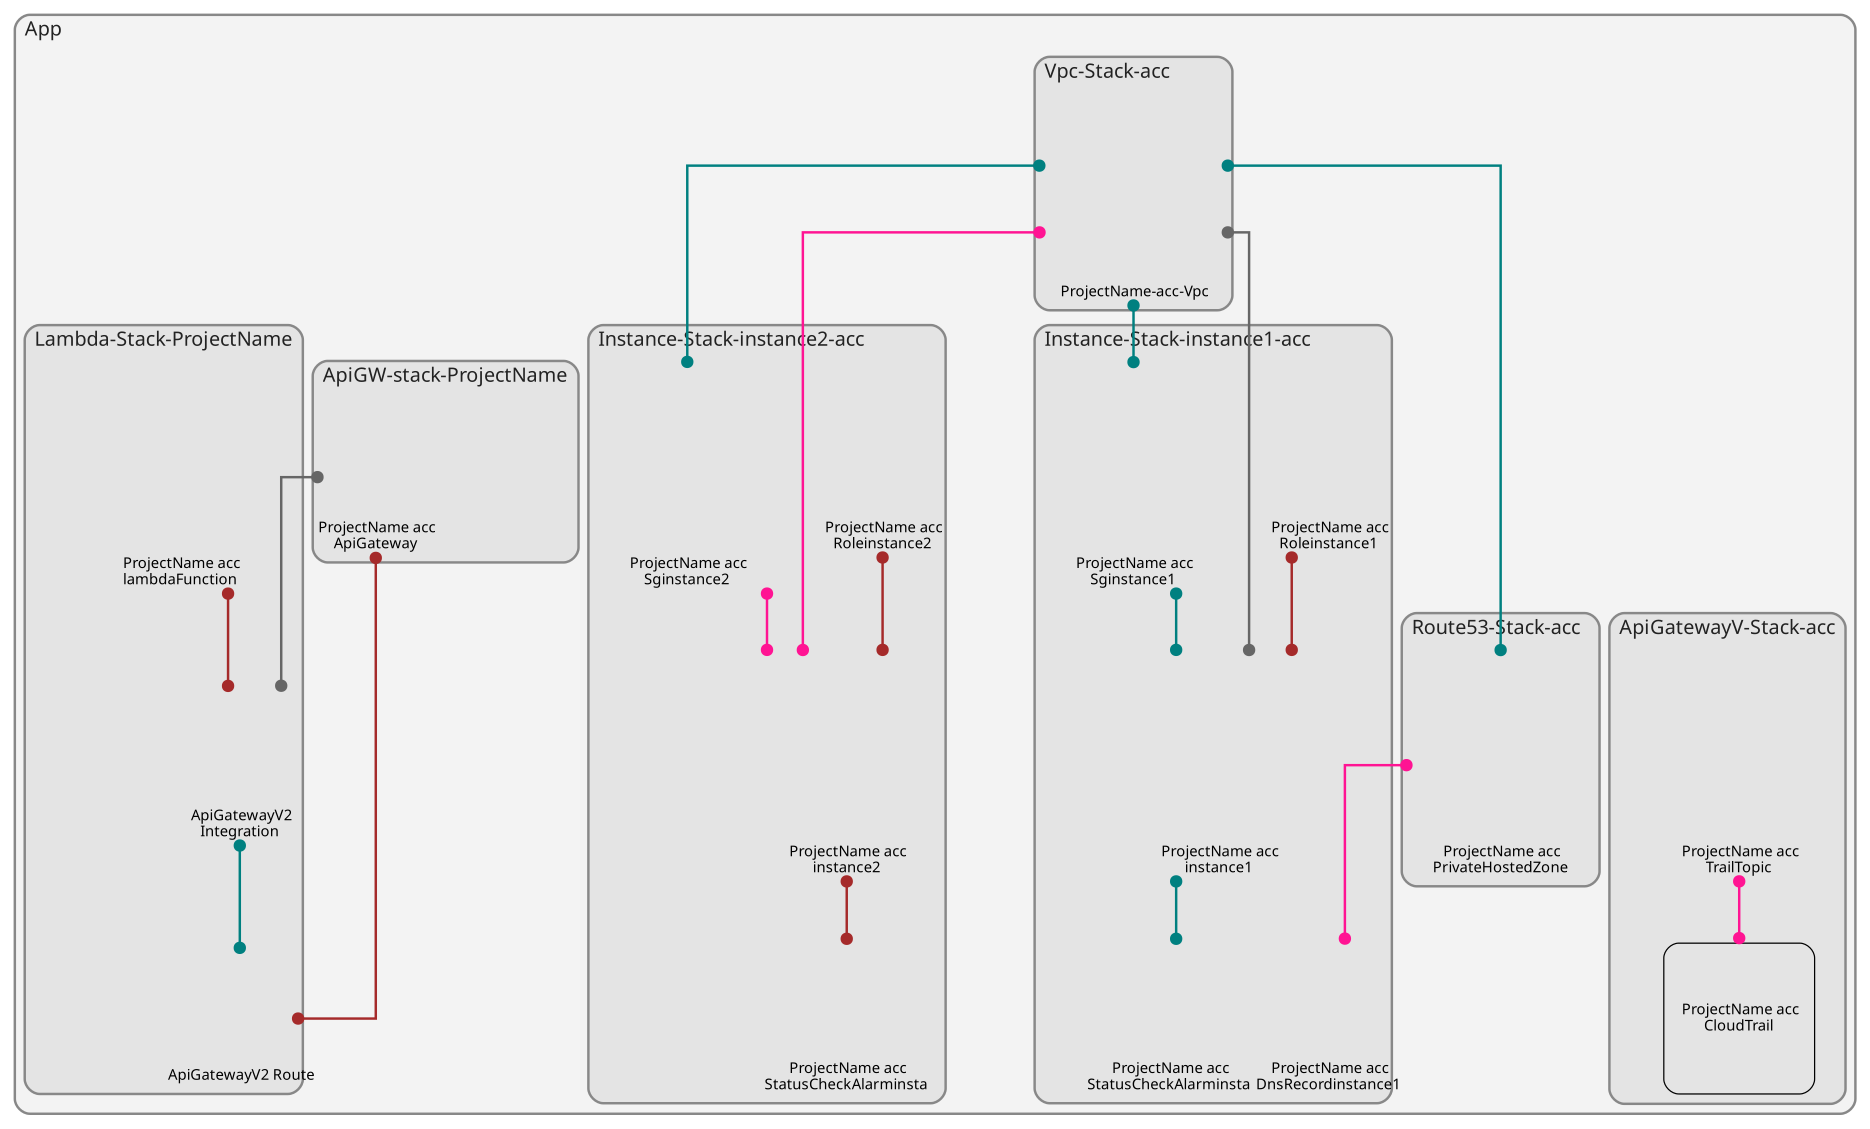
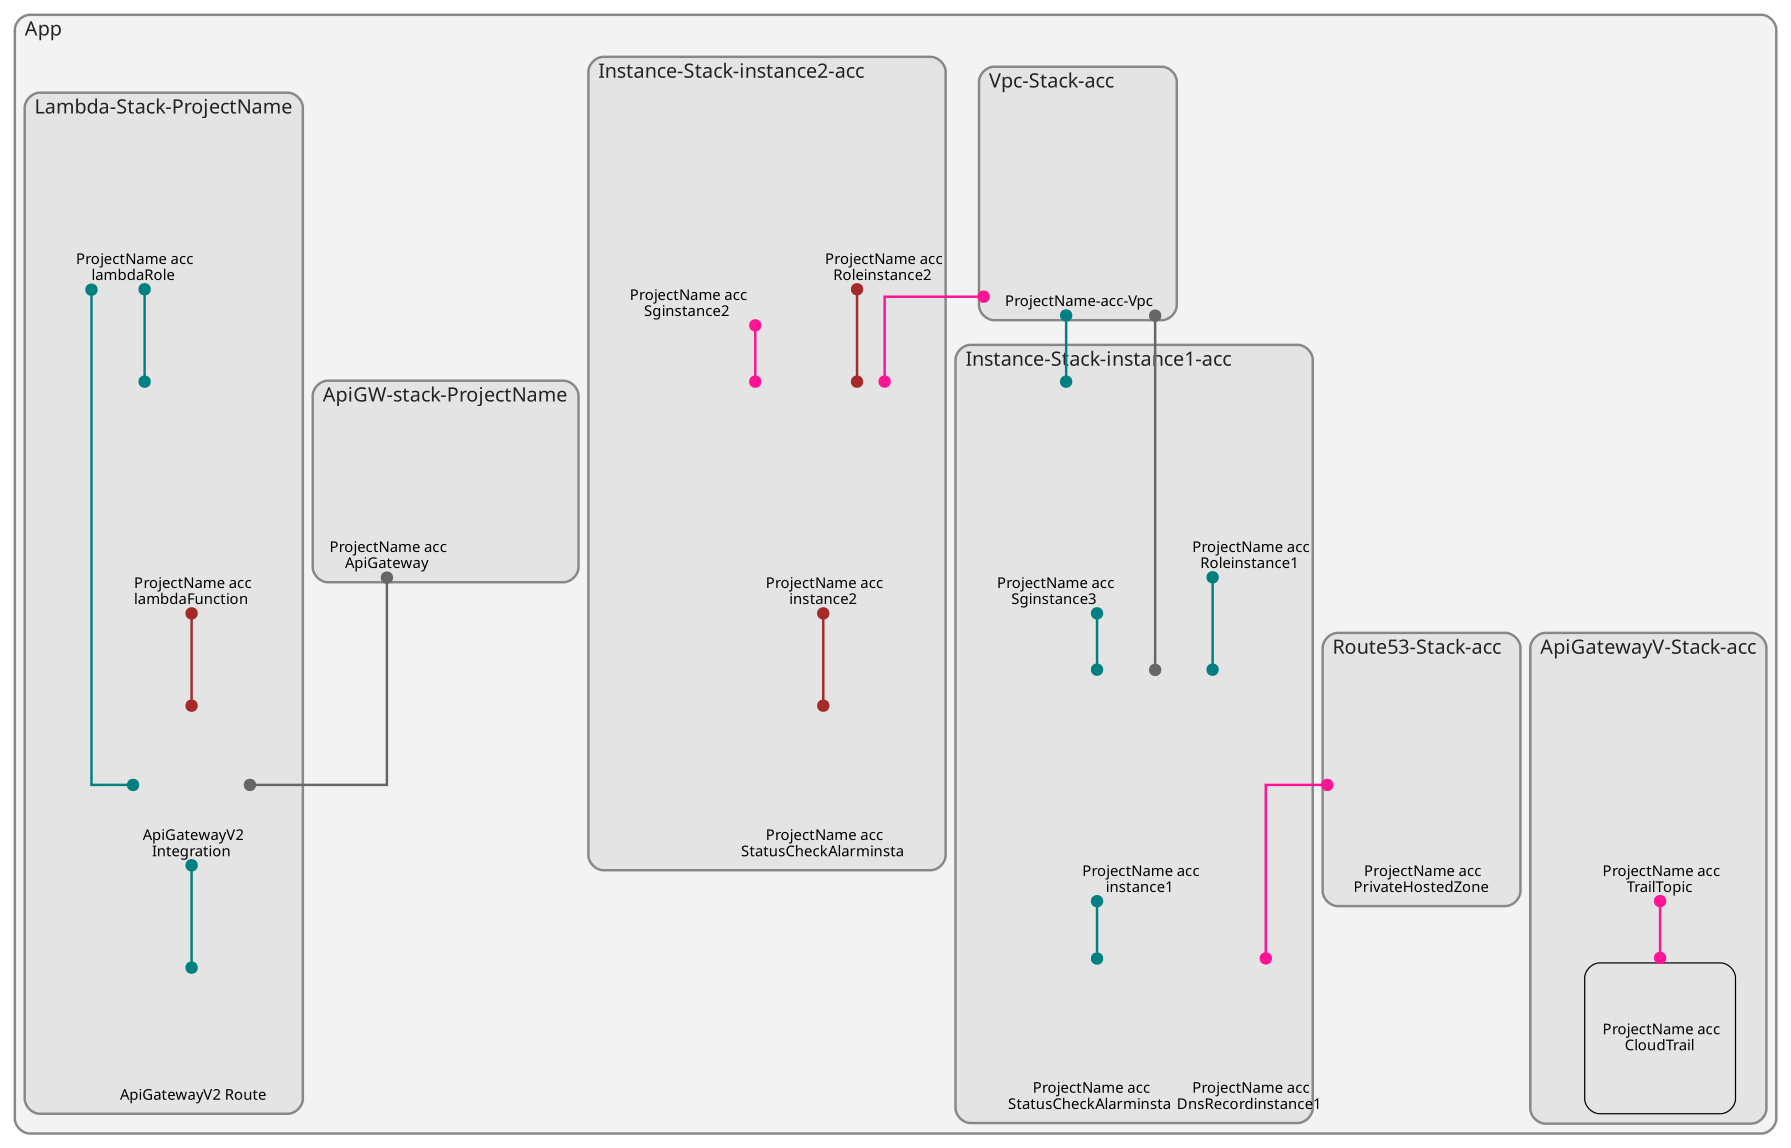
edge "ProjectName-acc-Vpc" -- "ProjectName acc Sginstance2": removed
node "ProjectName acc lambdaRole": added
edge "ProjectName-acc-Vpc" -- "ProjectName acc PrivateHostedZone": removed
node "ProjectName acc Sginstance1": label "ProjectName acc Sginstance1" -> "ProjectName acc Sginstance3"
edge "ProjectName acc Roleinstance1" -- "ProjectName acc instance1": color brown -> teal
edge "ProjectName acc ApiGateway" -- "ApiGatewayV2 Route": removed
